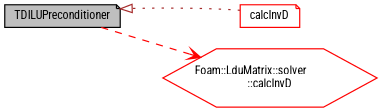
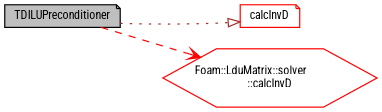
edge "calcInvD" -> "TDILUPreconditioner": reversed
